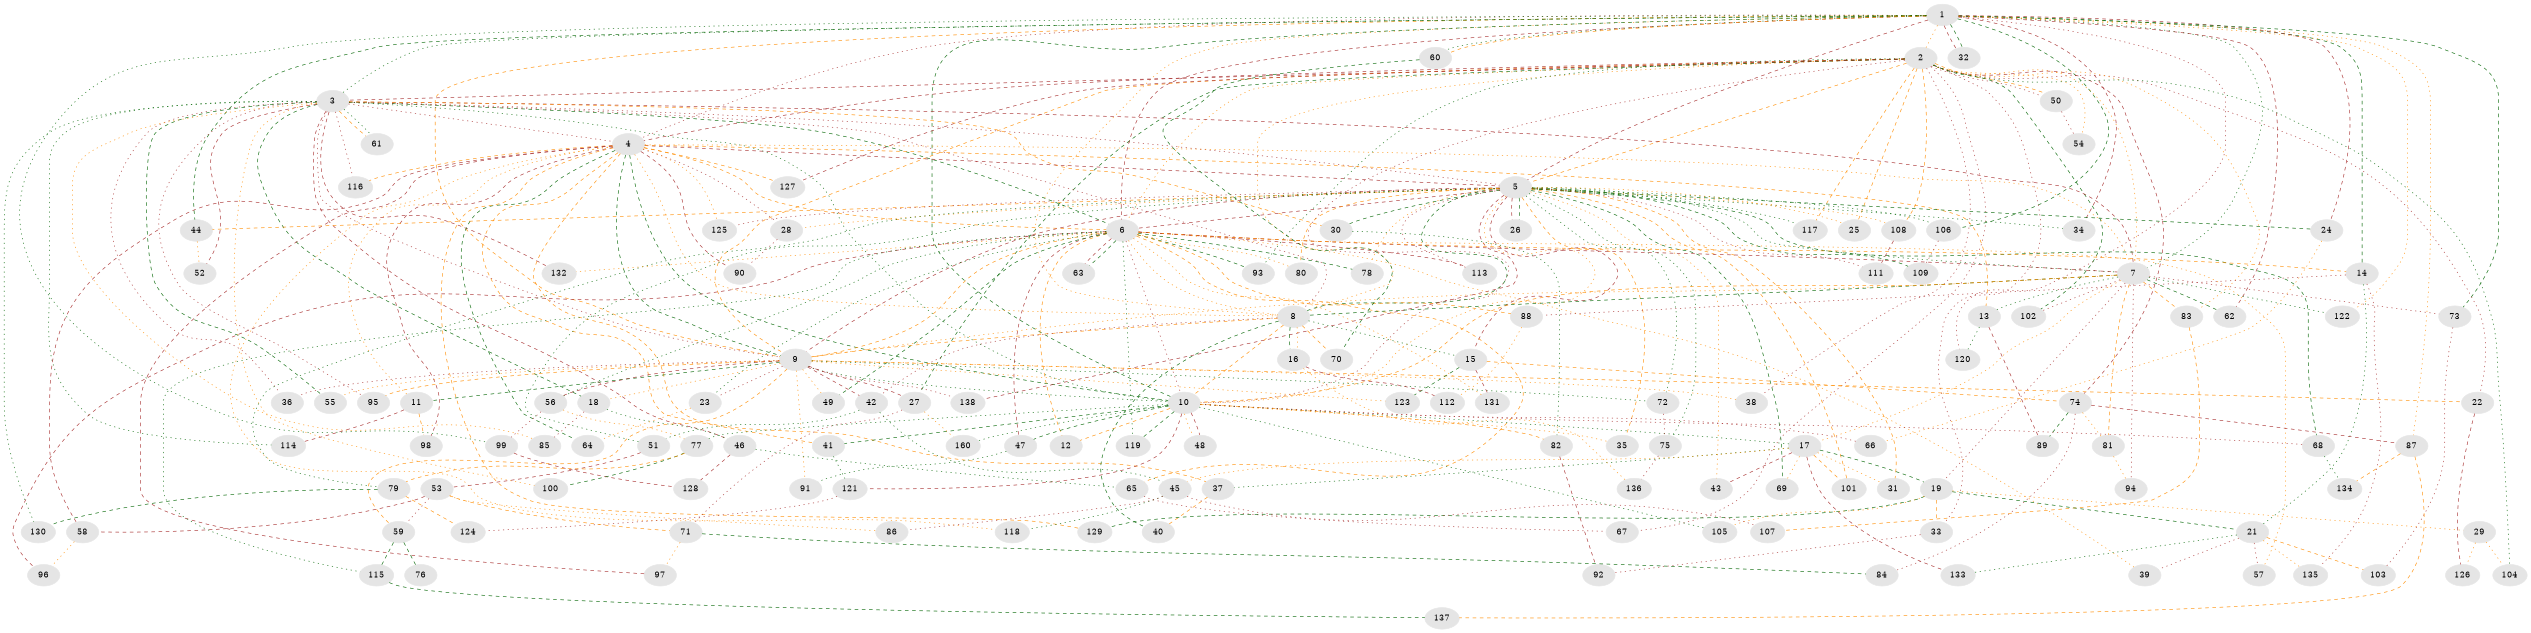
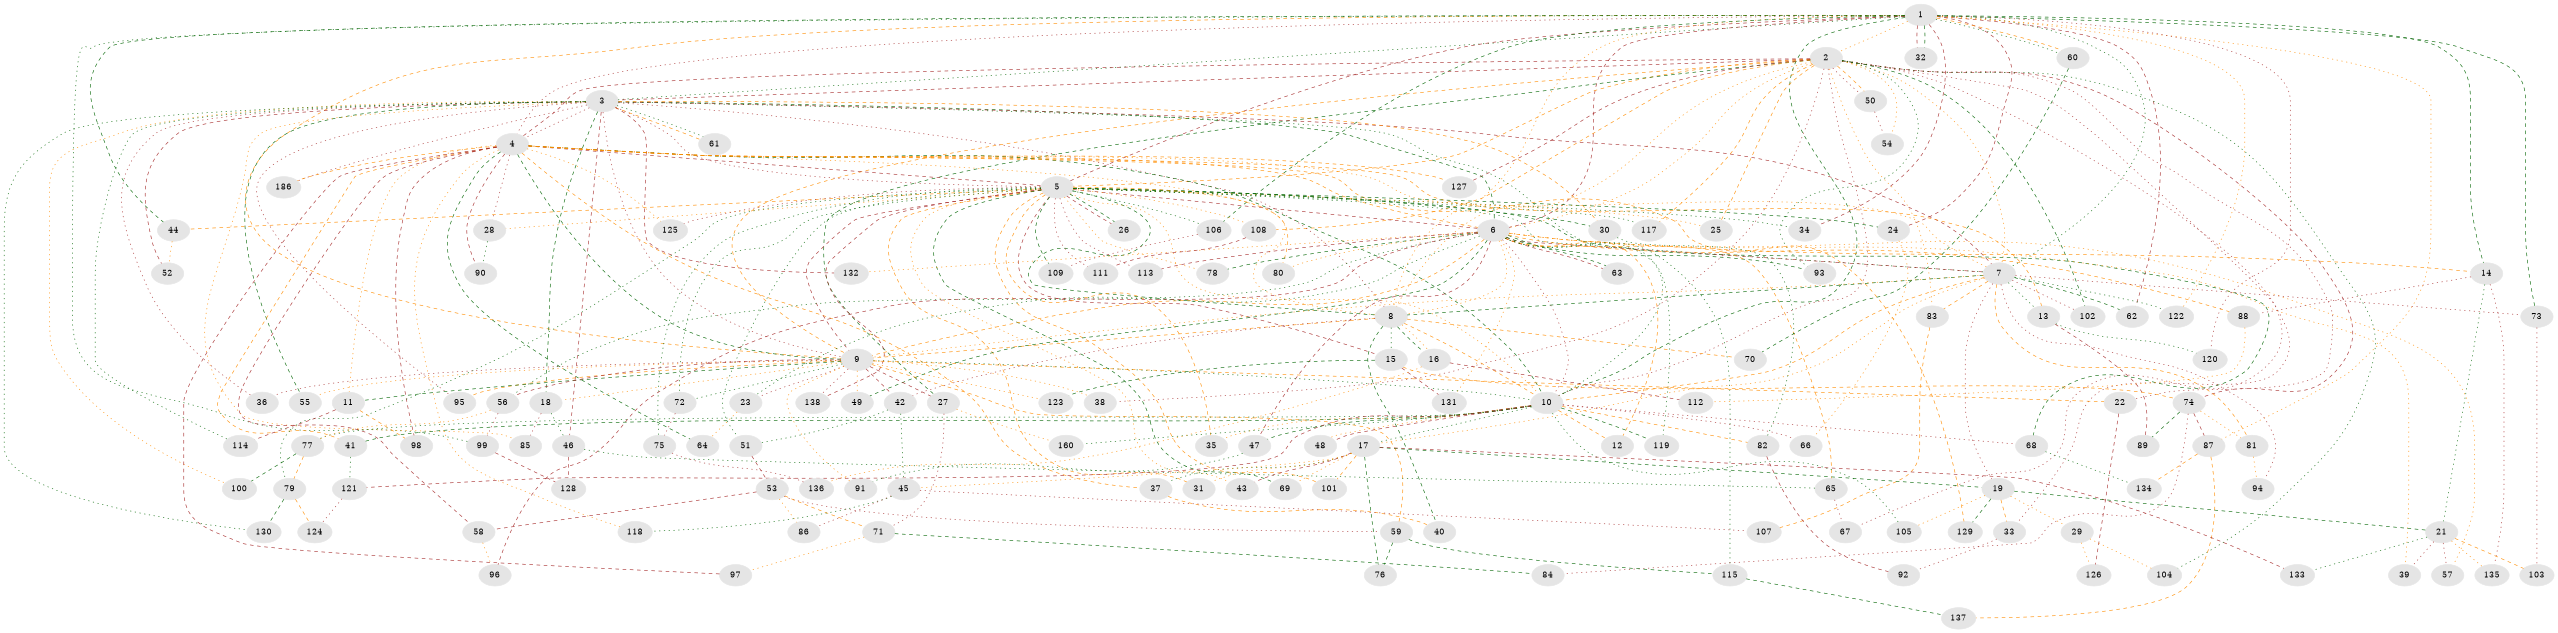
node "116": label "116" -> "186"
edge "28" -- "90": color brown -> darkgreen
edge "17" -- "76": added
